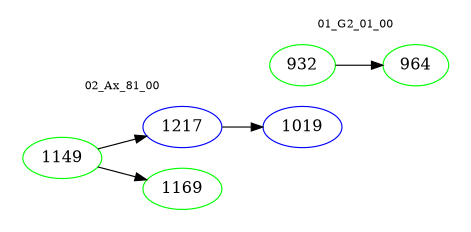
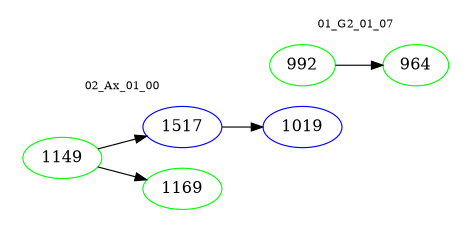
cluster "01_G2_01_00": label "01_G2_01_00" -> "01_G2_01_07"
node "932": label "932" -> "992"
cluster "02_Ax_81_00": label "02_Ax_81_00" -> "02_Ax_01_00"
node "1217": label "1217" -> "1517"
